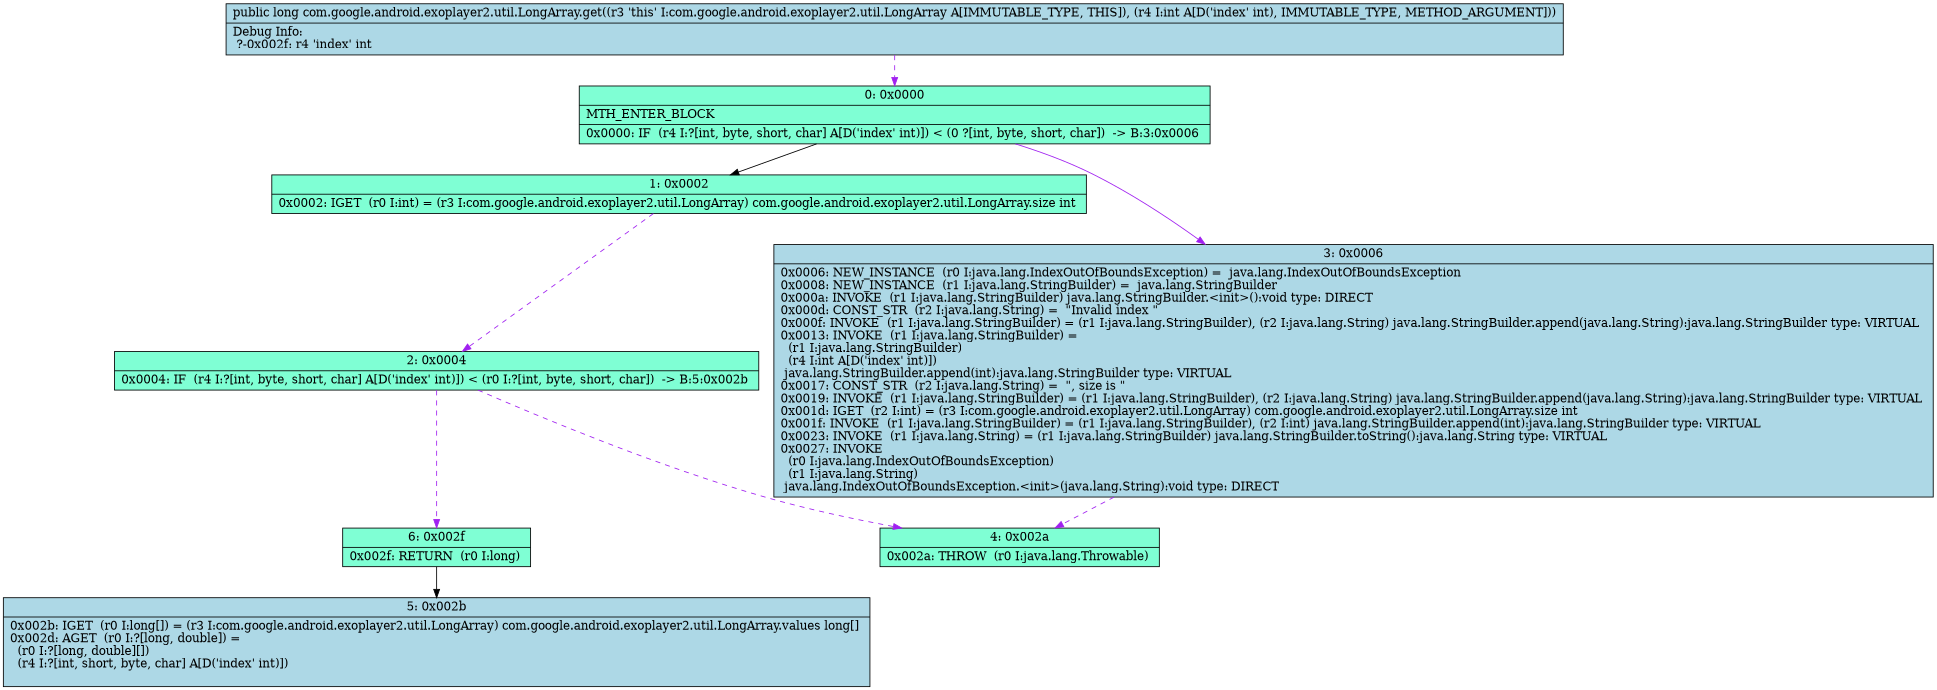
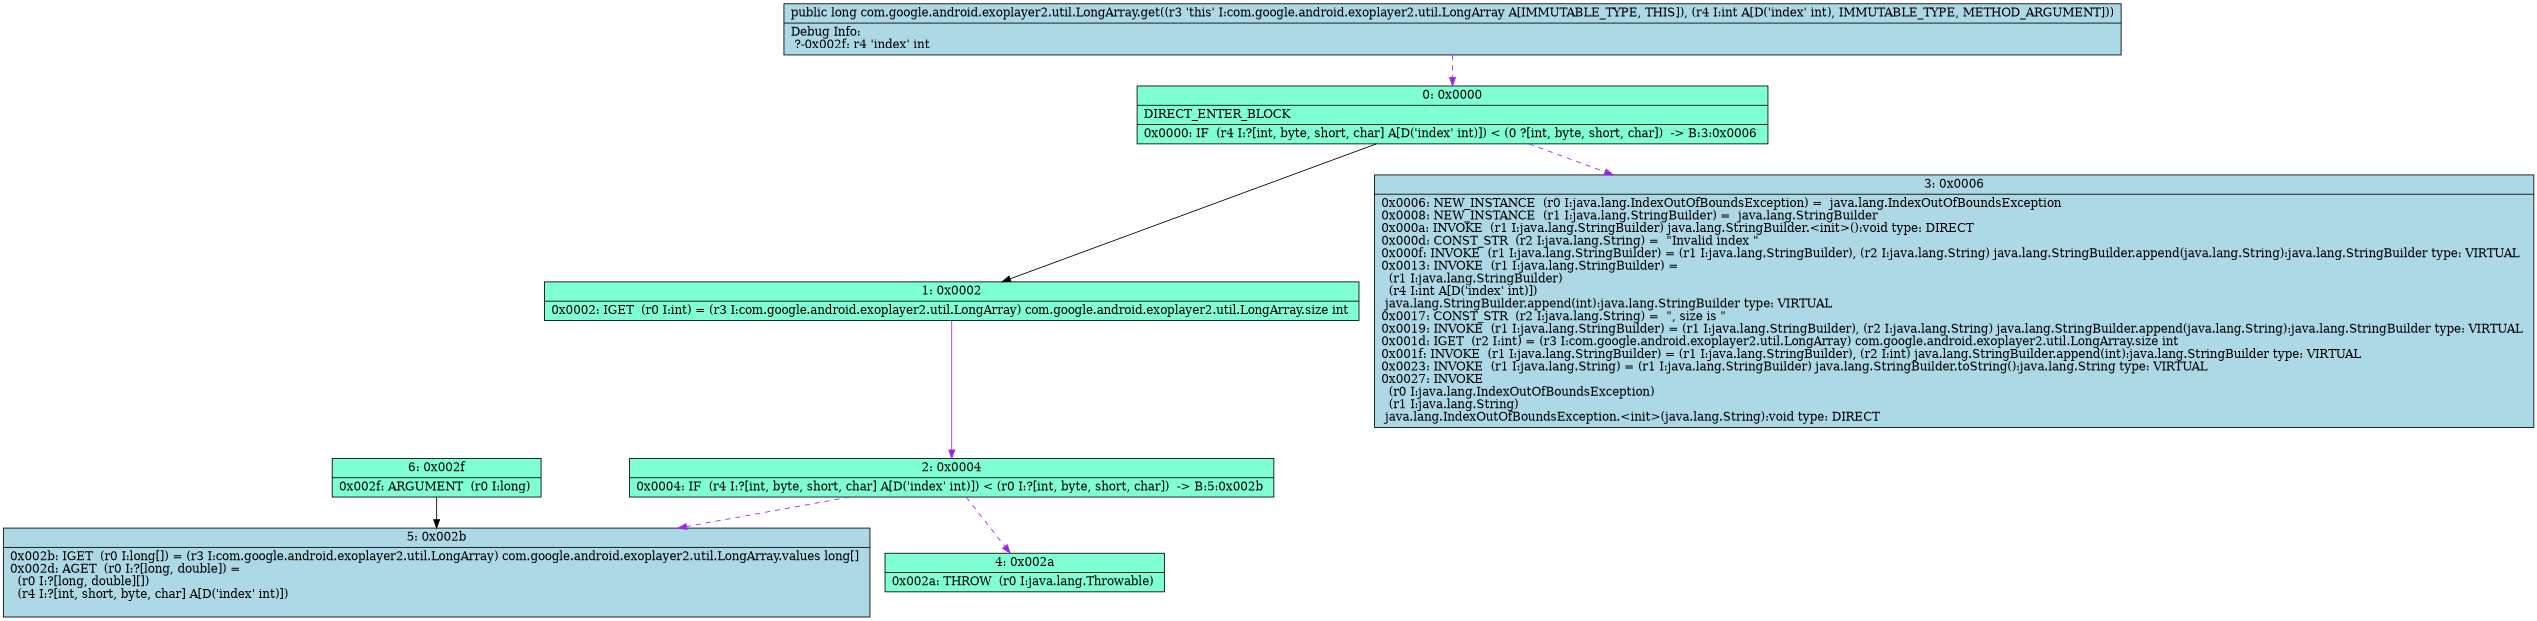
node "0: 0x0000": text "MTH_ENTER_BLOCK" -> "DIRECT_ENTER_BLOCK"
edge "0: 0x0000" -> "3: 0x0006": style solid -> dashed
edge "1: 0x0002" -> "2: 0x0004": style dashed -> solid
edge "2: 0x0004" -> "6: 0x002f": now "2: 0x0004" -> "5: 0x002b"
edge "3: 0x0006" -> "4: 0x002a": removed
node "6: 0x002f": text "0x002f: RETURN  (r0 I:long)" -> "0x002f: ARGUMENT  (r0 I:long)"
